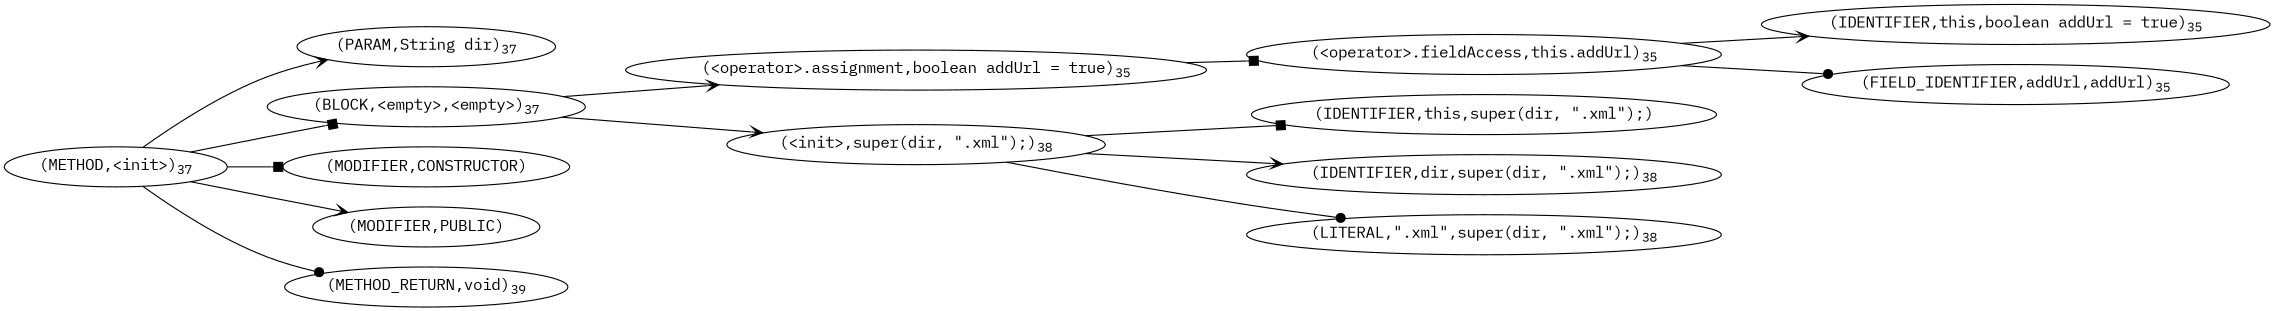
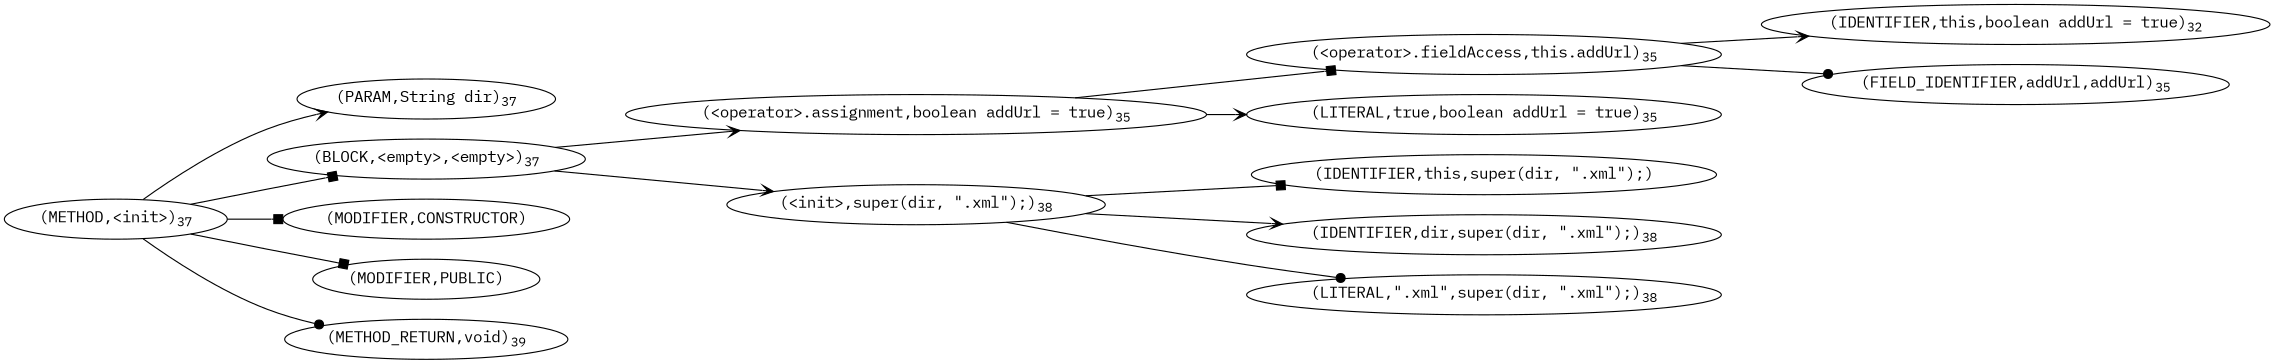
node "(IDENTIFIER,this,boolean addUrl = true)": text "35" -> "32"
node "(LITERAL,true,boolean addUrl = true)": added
edge "(METHOD,<init>)" -> "(MODIFIER,PUBLIC)": arrowhead vee -> box
